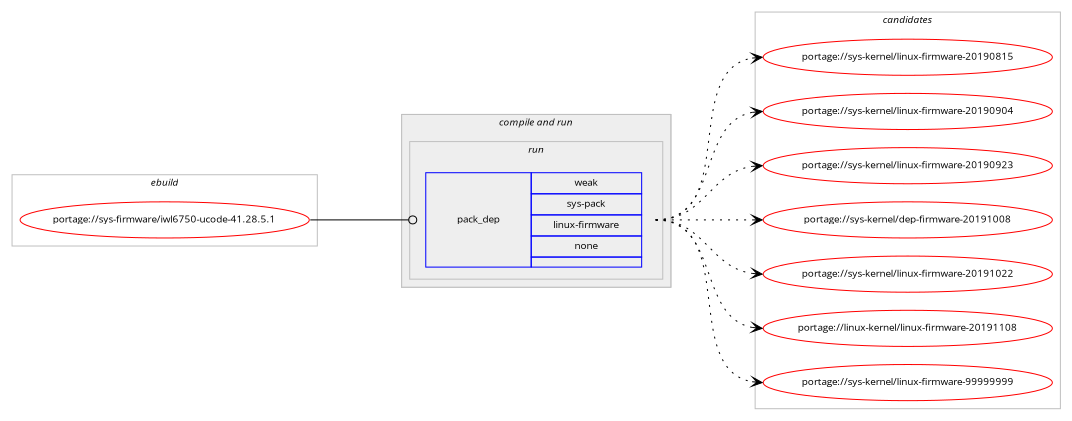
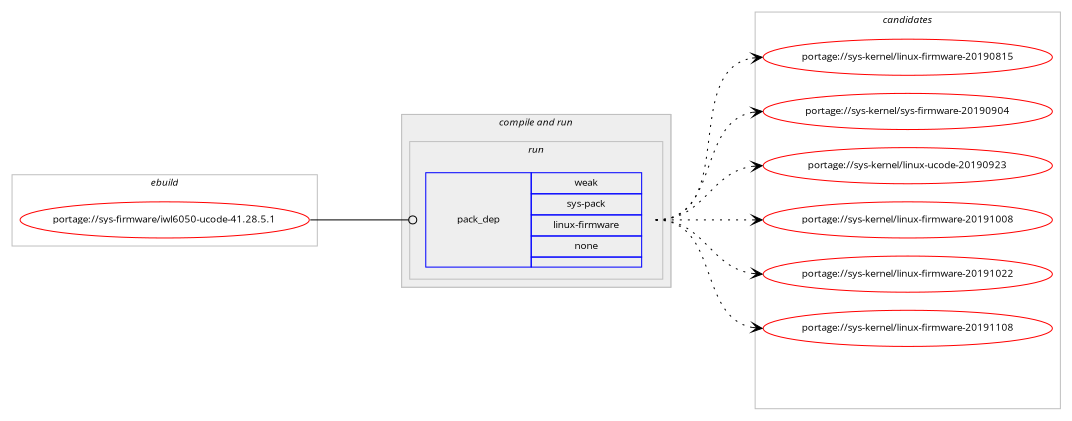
node "portage://sys-kernel/linux-firmware-20190904": label "portage://sys-kernel/linux-firmware-20190904" -> "portage://sys-kernel/sys-firmware-20190904"
node "portage://sys-kernel/linux-firmware-20190923": label "portage://sys-kernel/linux-firmware-20190923" -> "portage://sys-kernel/linux-ucode-20190923"
node "portage://sys-firmware/iwl6750-ucode-41.28.5.1": label "portage://sys-firmware/iwl6750-ucode-41.28.5.1" -> "portage://sys-firmware/iwl6050-ucode-41.28.5.1"
node "portage://sys-kernel/dep-firmware-20191008": label "portage://sys-kernel/dep-firmware-20191008" -> "portage://sys-kernel/linux-firmware-20191008"
node "portage://linux-kernel/linux-firmware-20191108": label "portage://linux-kernel/linux-firmware-20191108" -> "portage://sys-kernel/linux-firmware-20191108"
node "portage://sys-kernel/linux-firmware-99999999": removed
